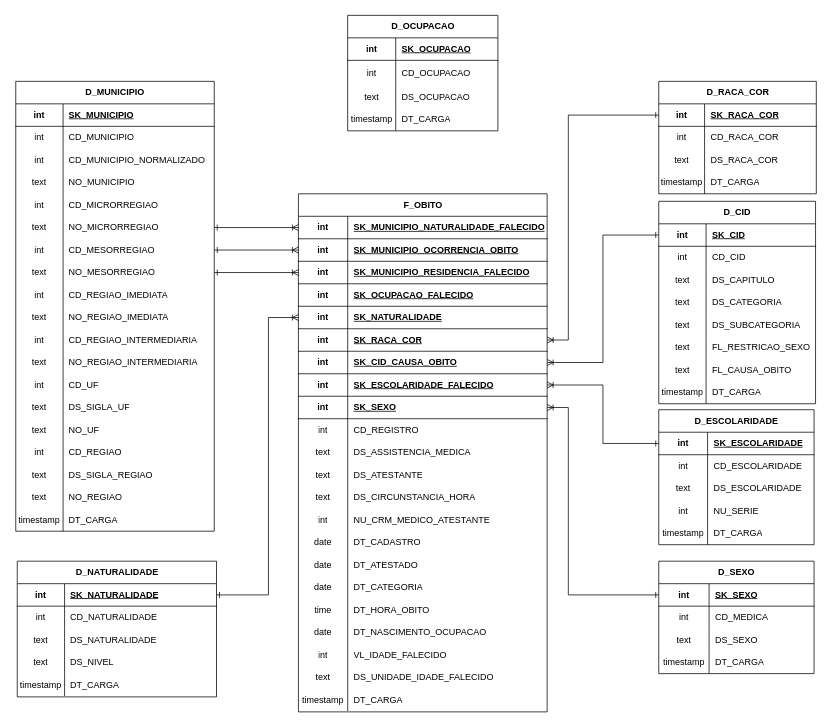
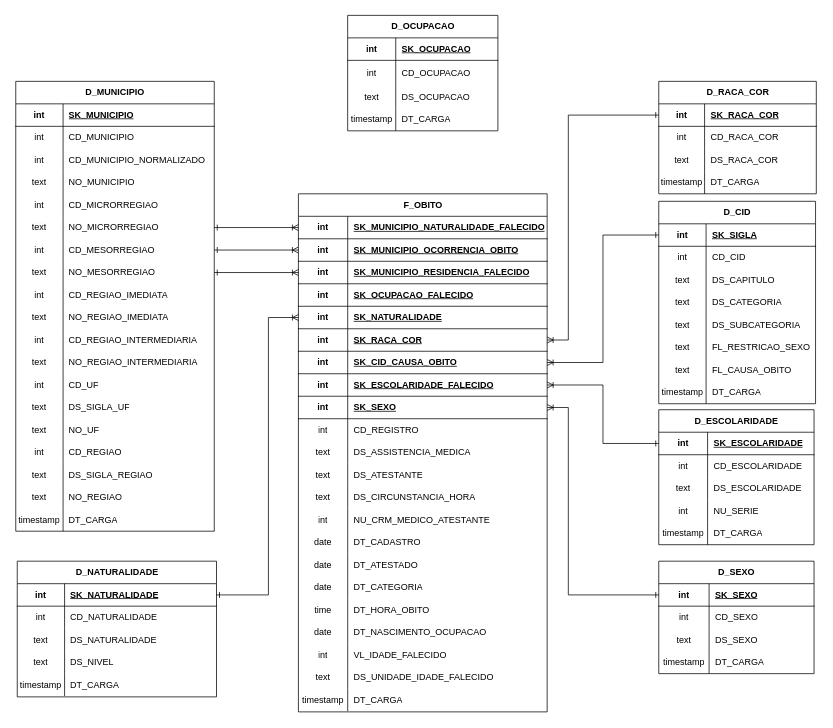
node "SK_CID": label "SK_CID" -> "SK_SIGLA"
node "CD_MEDICA": label "CD_MEDICA" -> "CD_SEXO"
